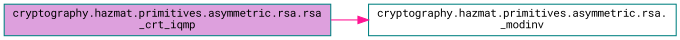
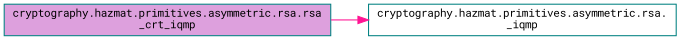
node "cryptography.hazmat.primitives.asymmetric.rsa. _modinv": label "cryptography.hazmat.primitives.asymmetric.rsa. _modinv" -> "cryptography.hazmat.primitives.asymmetric.rsa. _iqmp"
